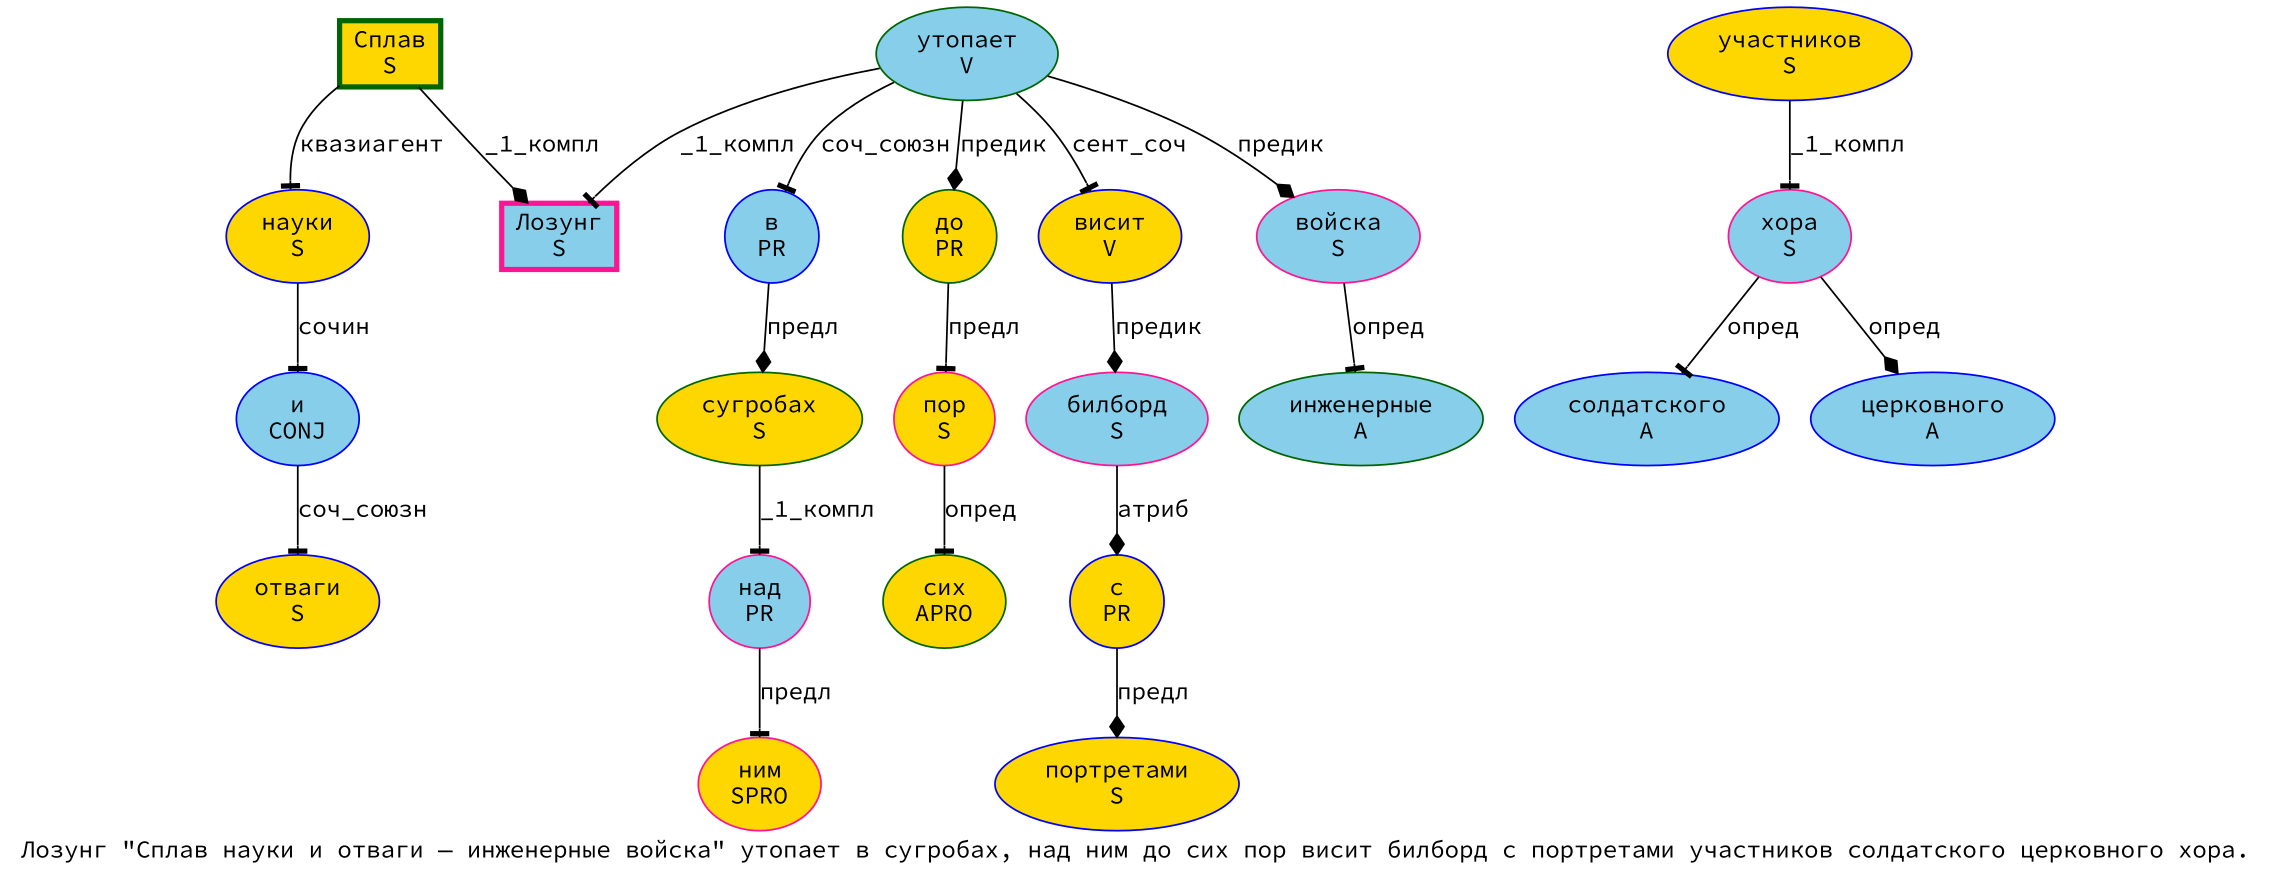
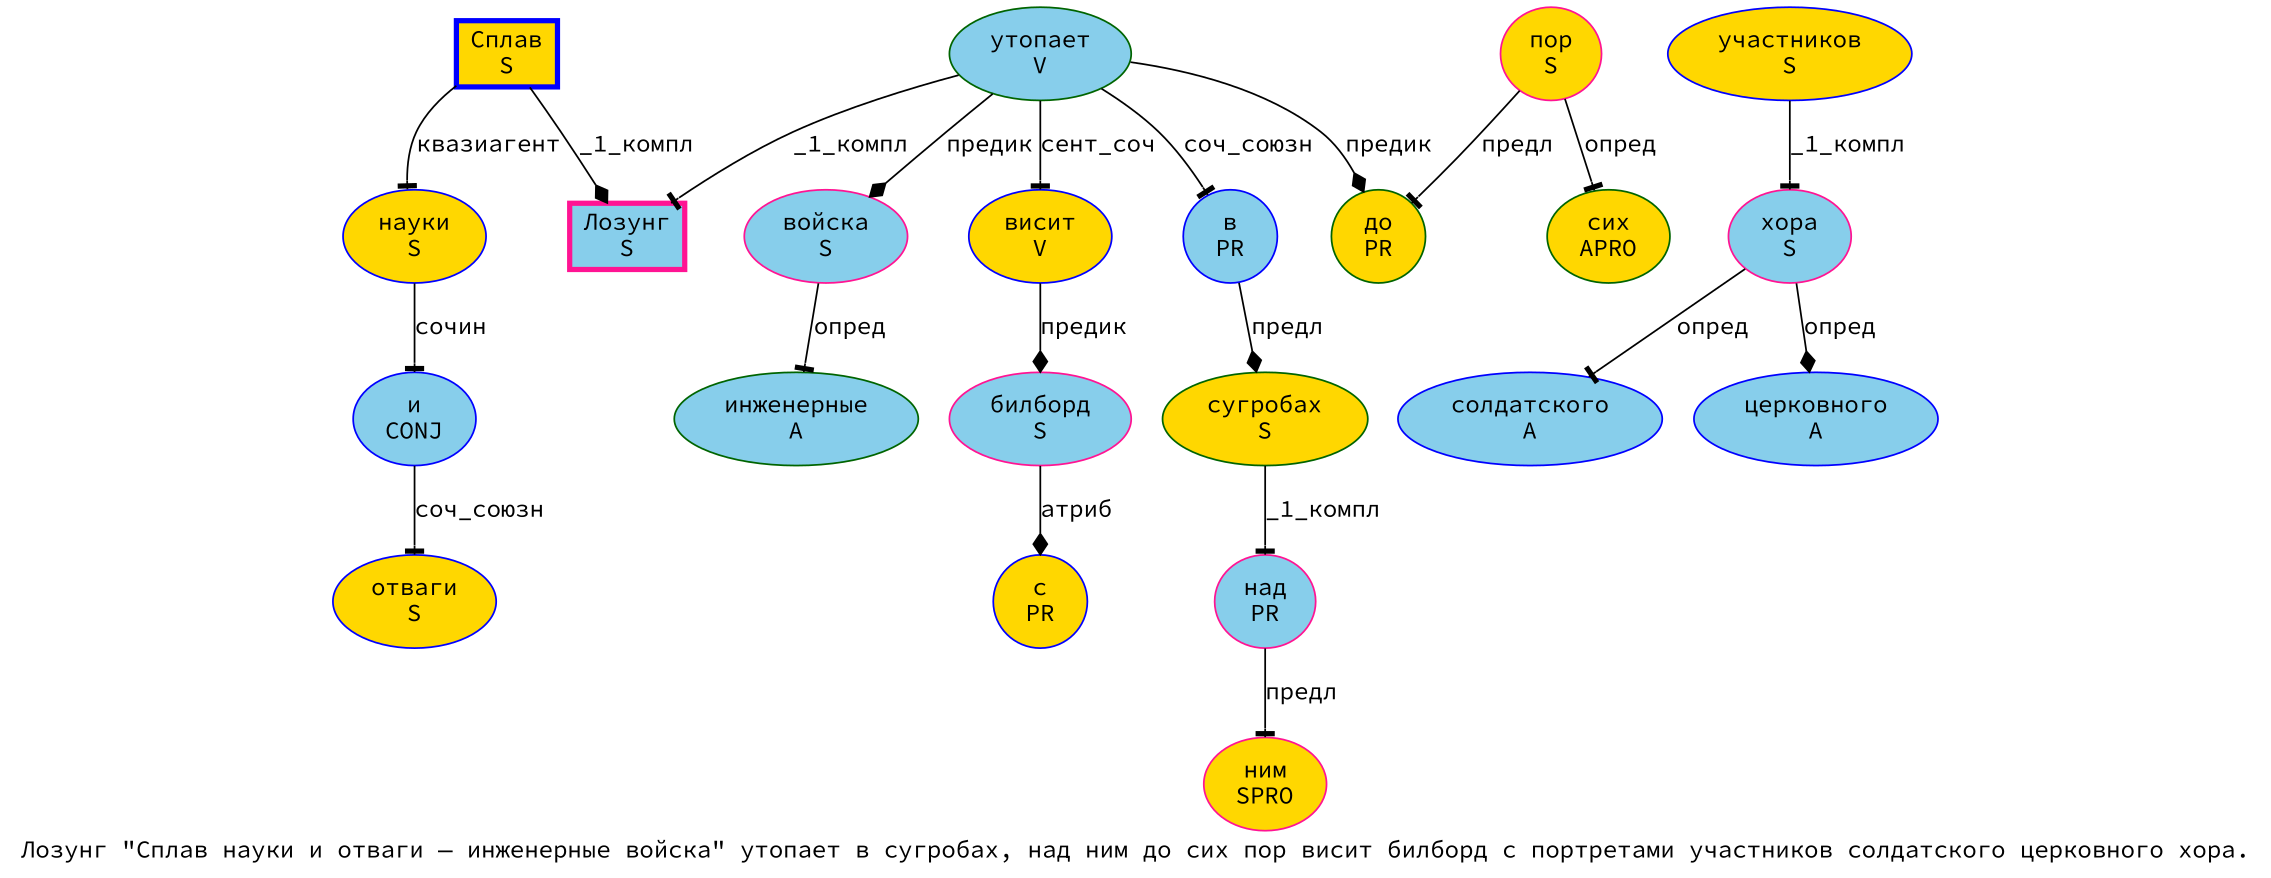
node "Сплав S": color darkgreen -> blue
edge "до PR" -> "пор S": reversed
node "портретами S": removed
